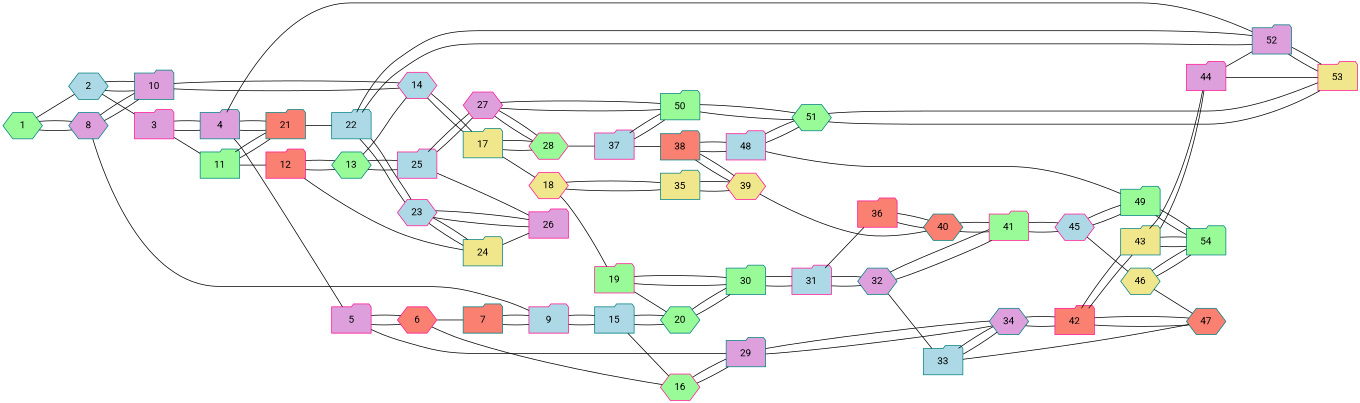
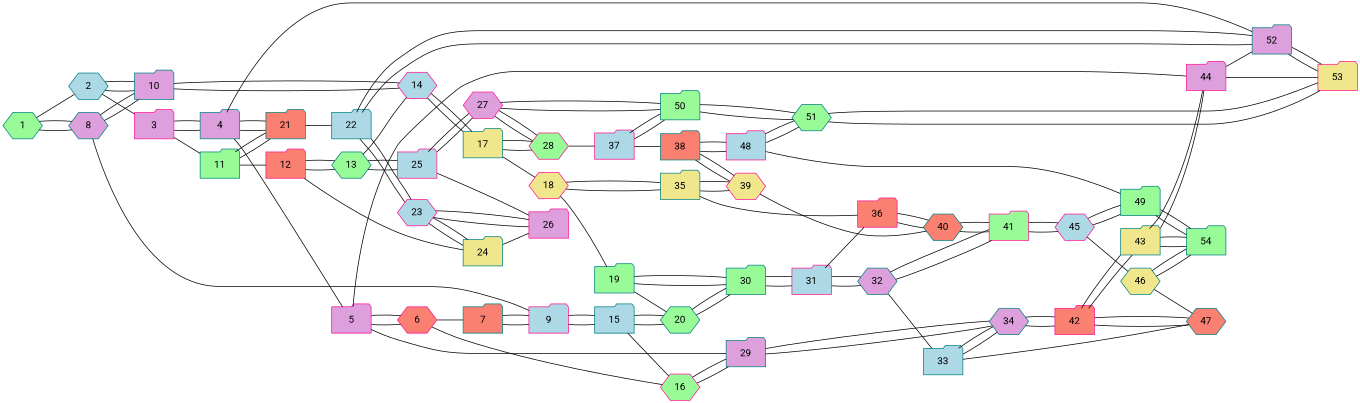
edge "44" -- "5": added
edge "35" -- "36": added
node "19": color deeppink -> teal
